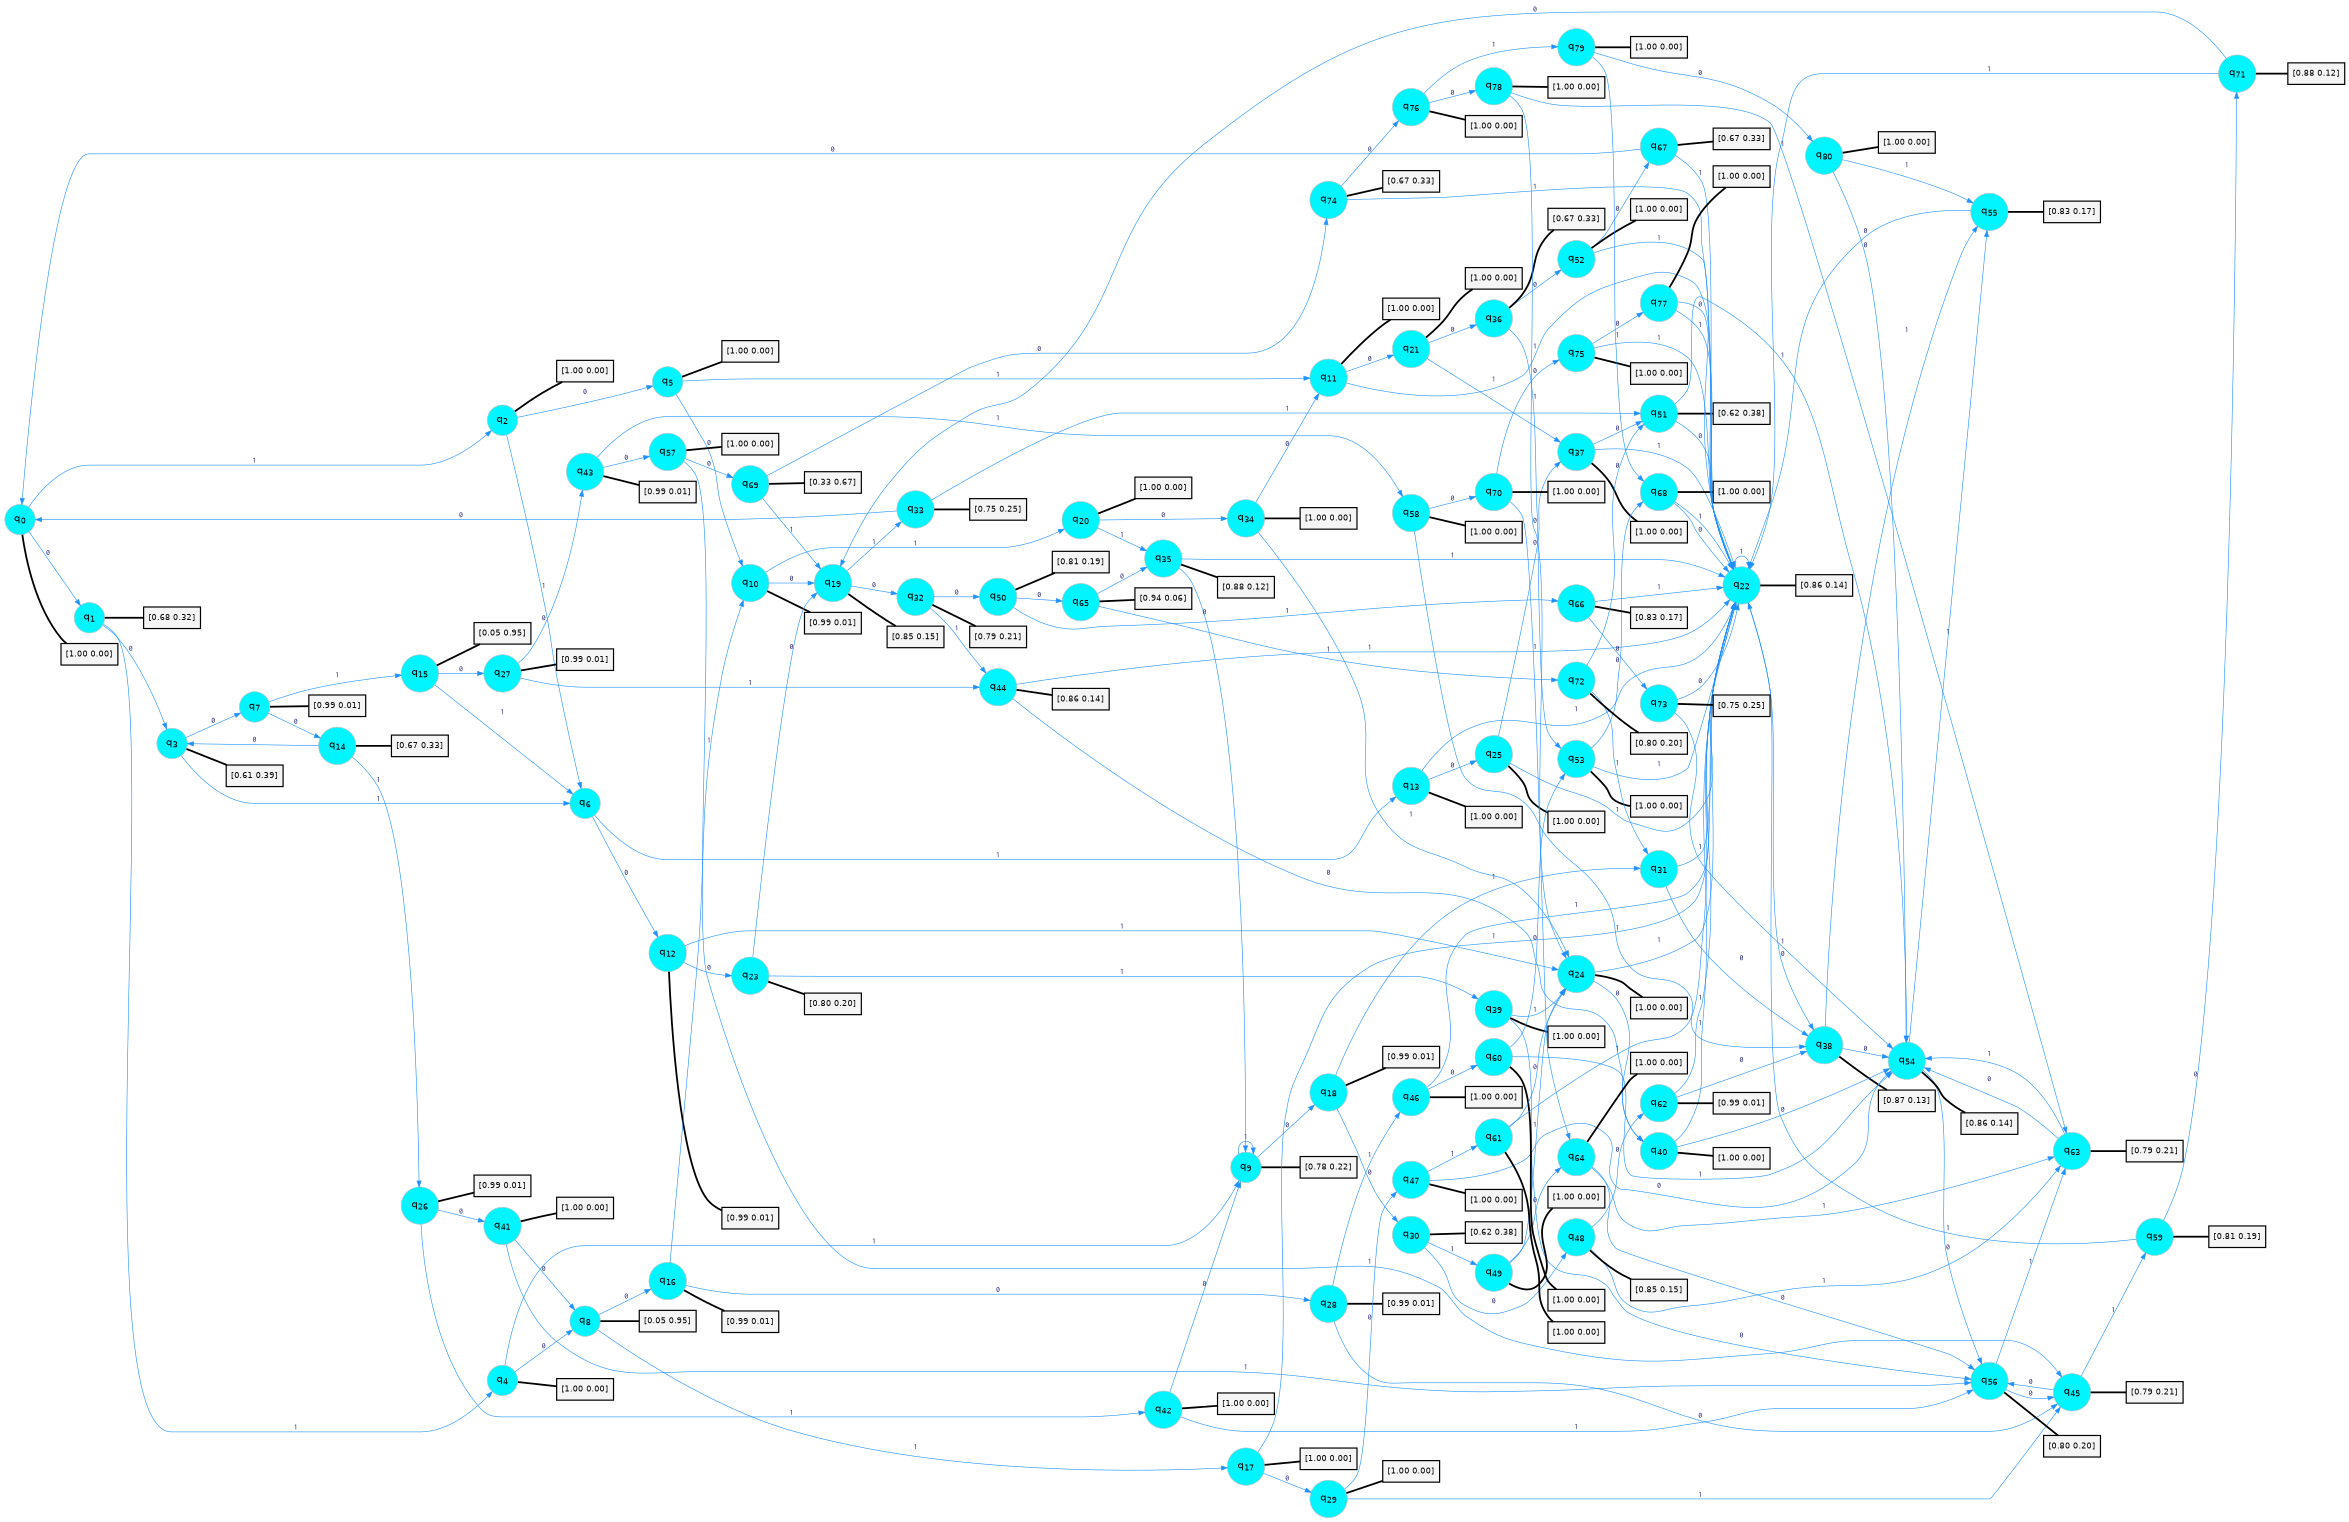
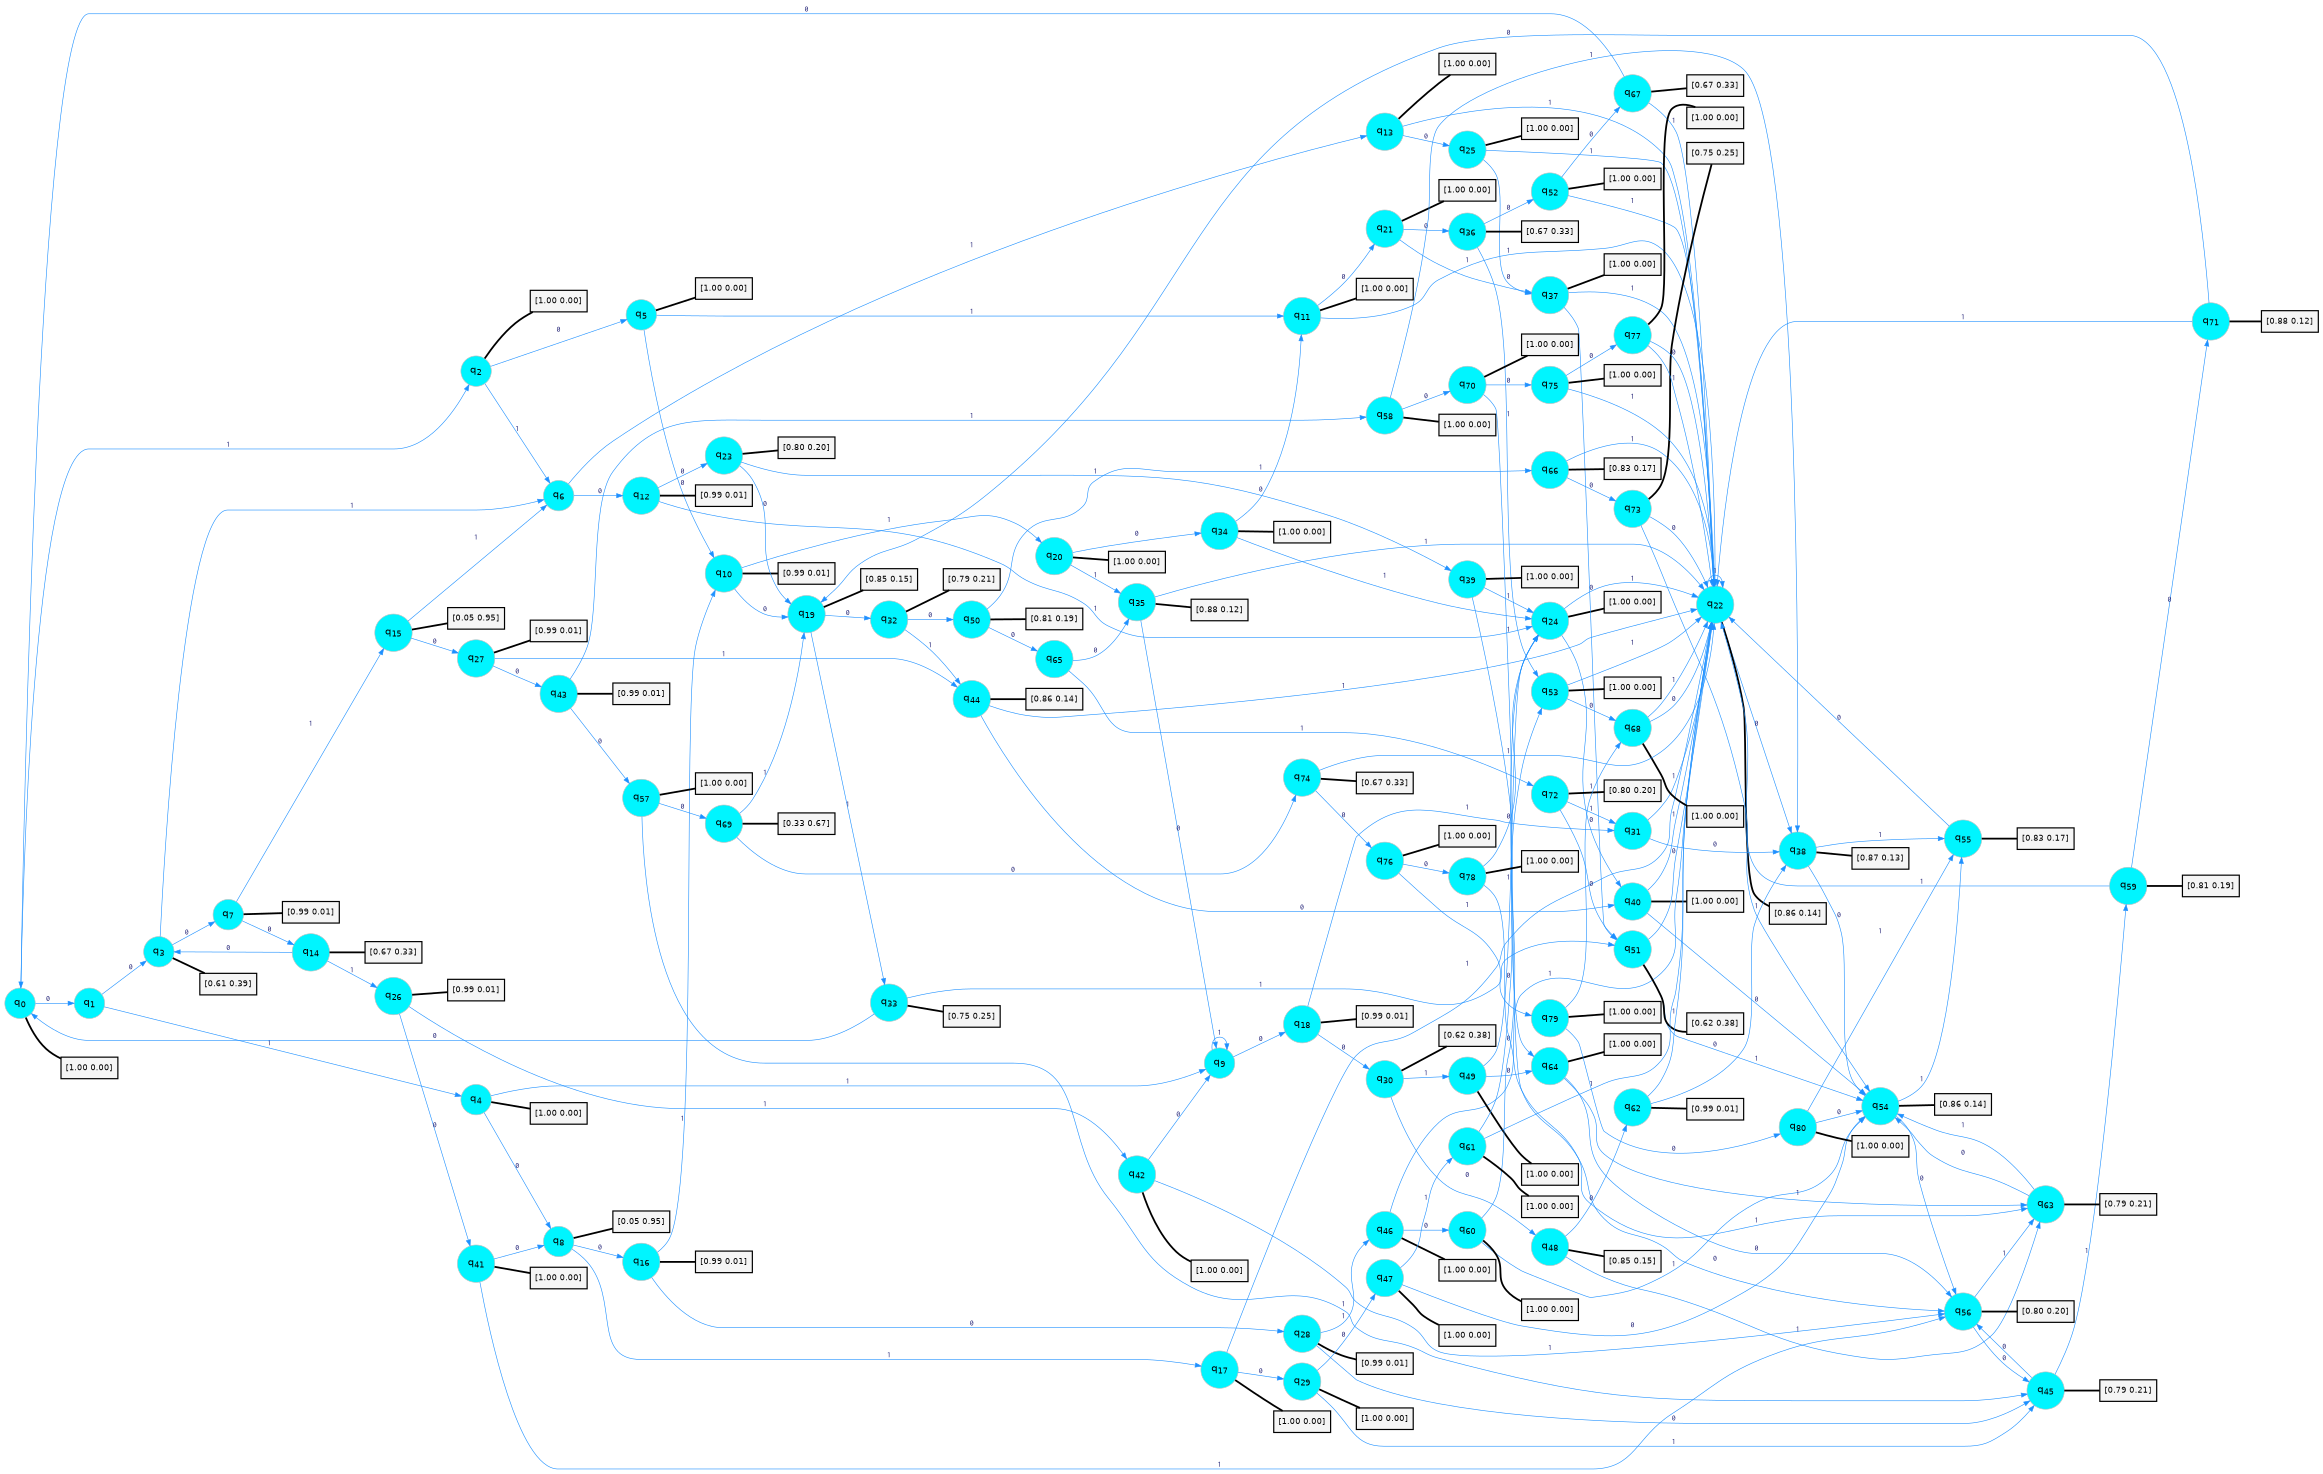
node "[0.94 0.06]": removed
node "[0.68 0.32]": removed
node "[0.78 0.22]": removed
